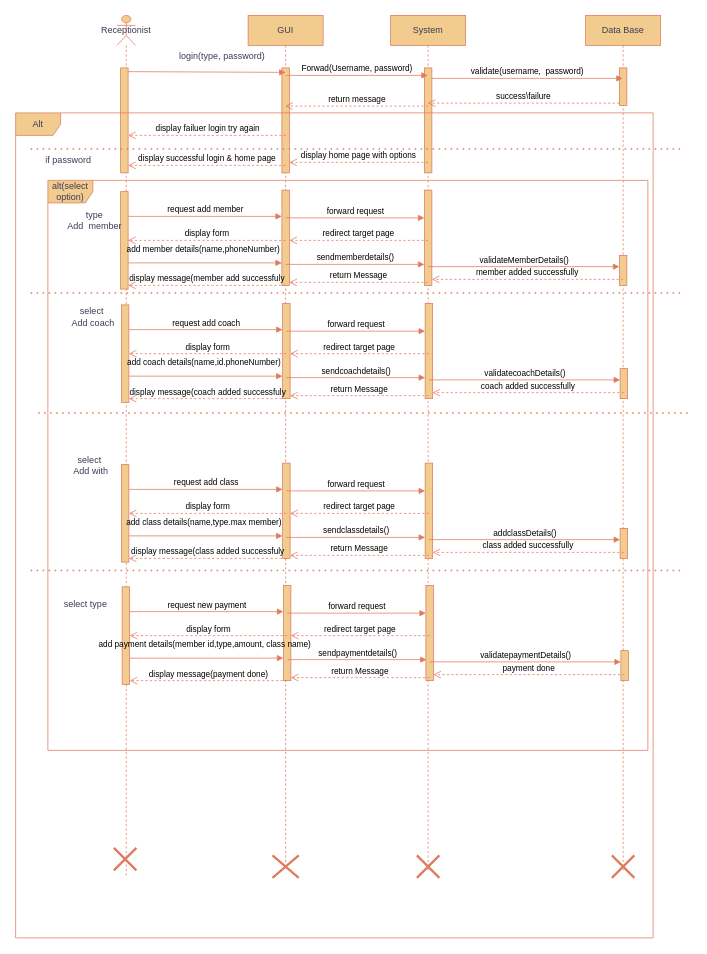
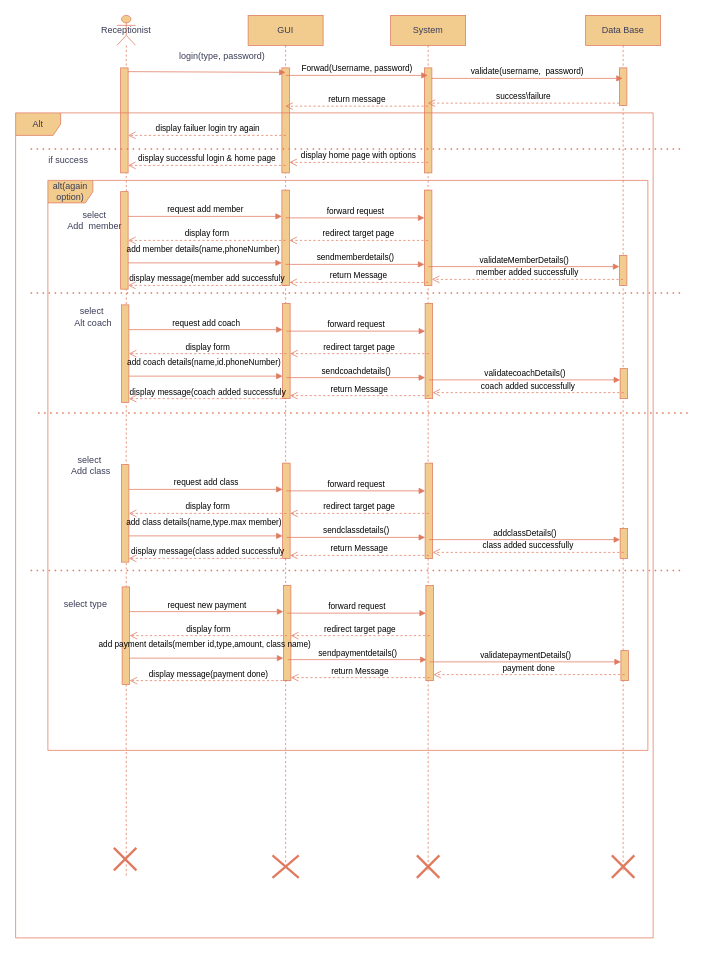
node "if password": label "if password" -> "if success"
node "alt(select option)": label "alt(select option)" -> "alt(again option)"
node "type Add member": label "type Add member" -> "select Add member"
node "select Add coach": label "select Add coach" -> "select Alt coach"
node "select Add with": label "select Add with" -> "select Add class"
